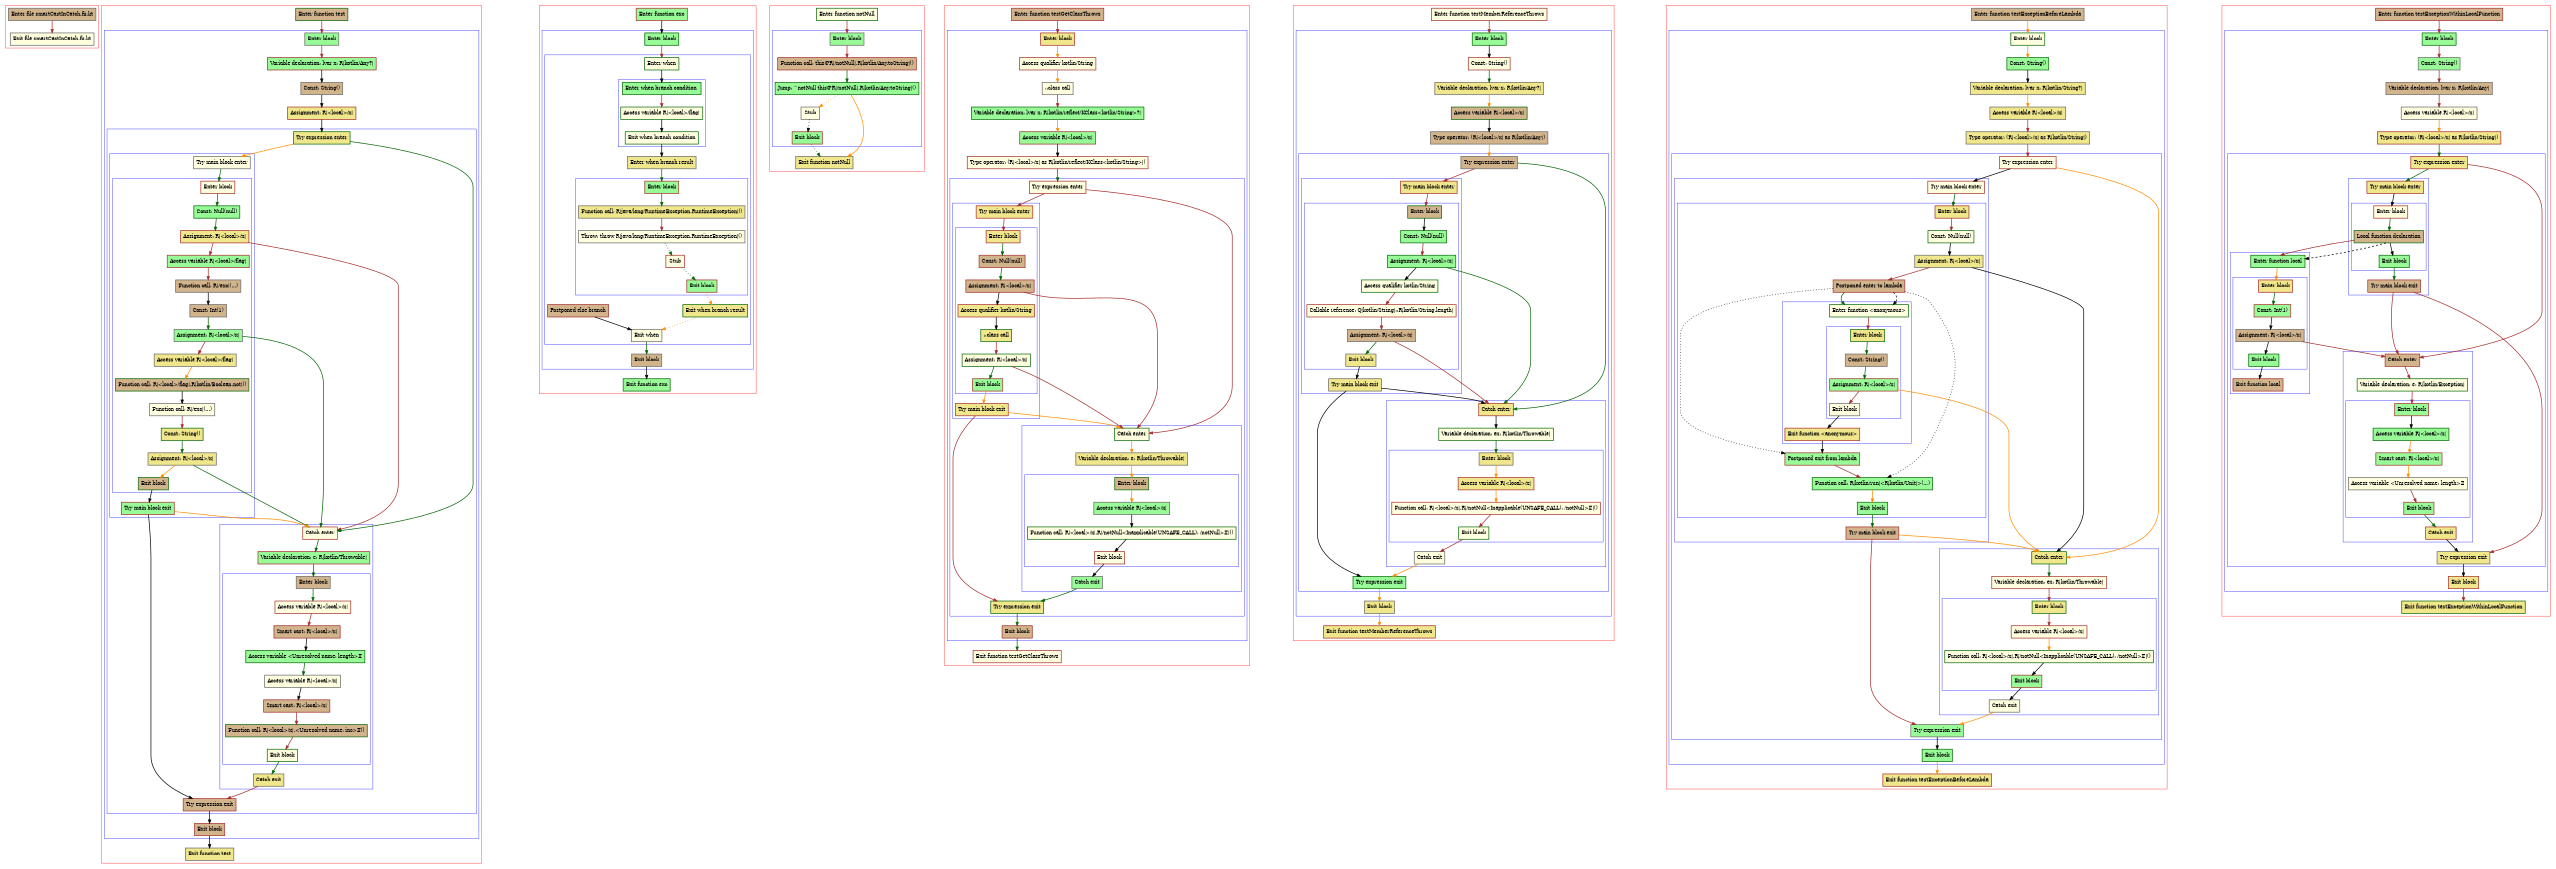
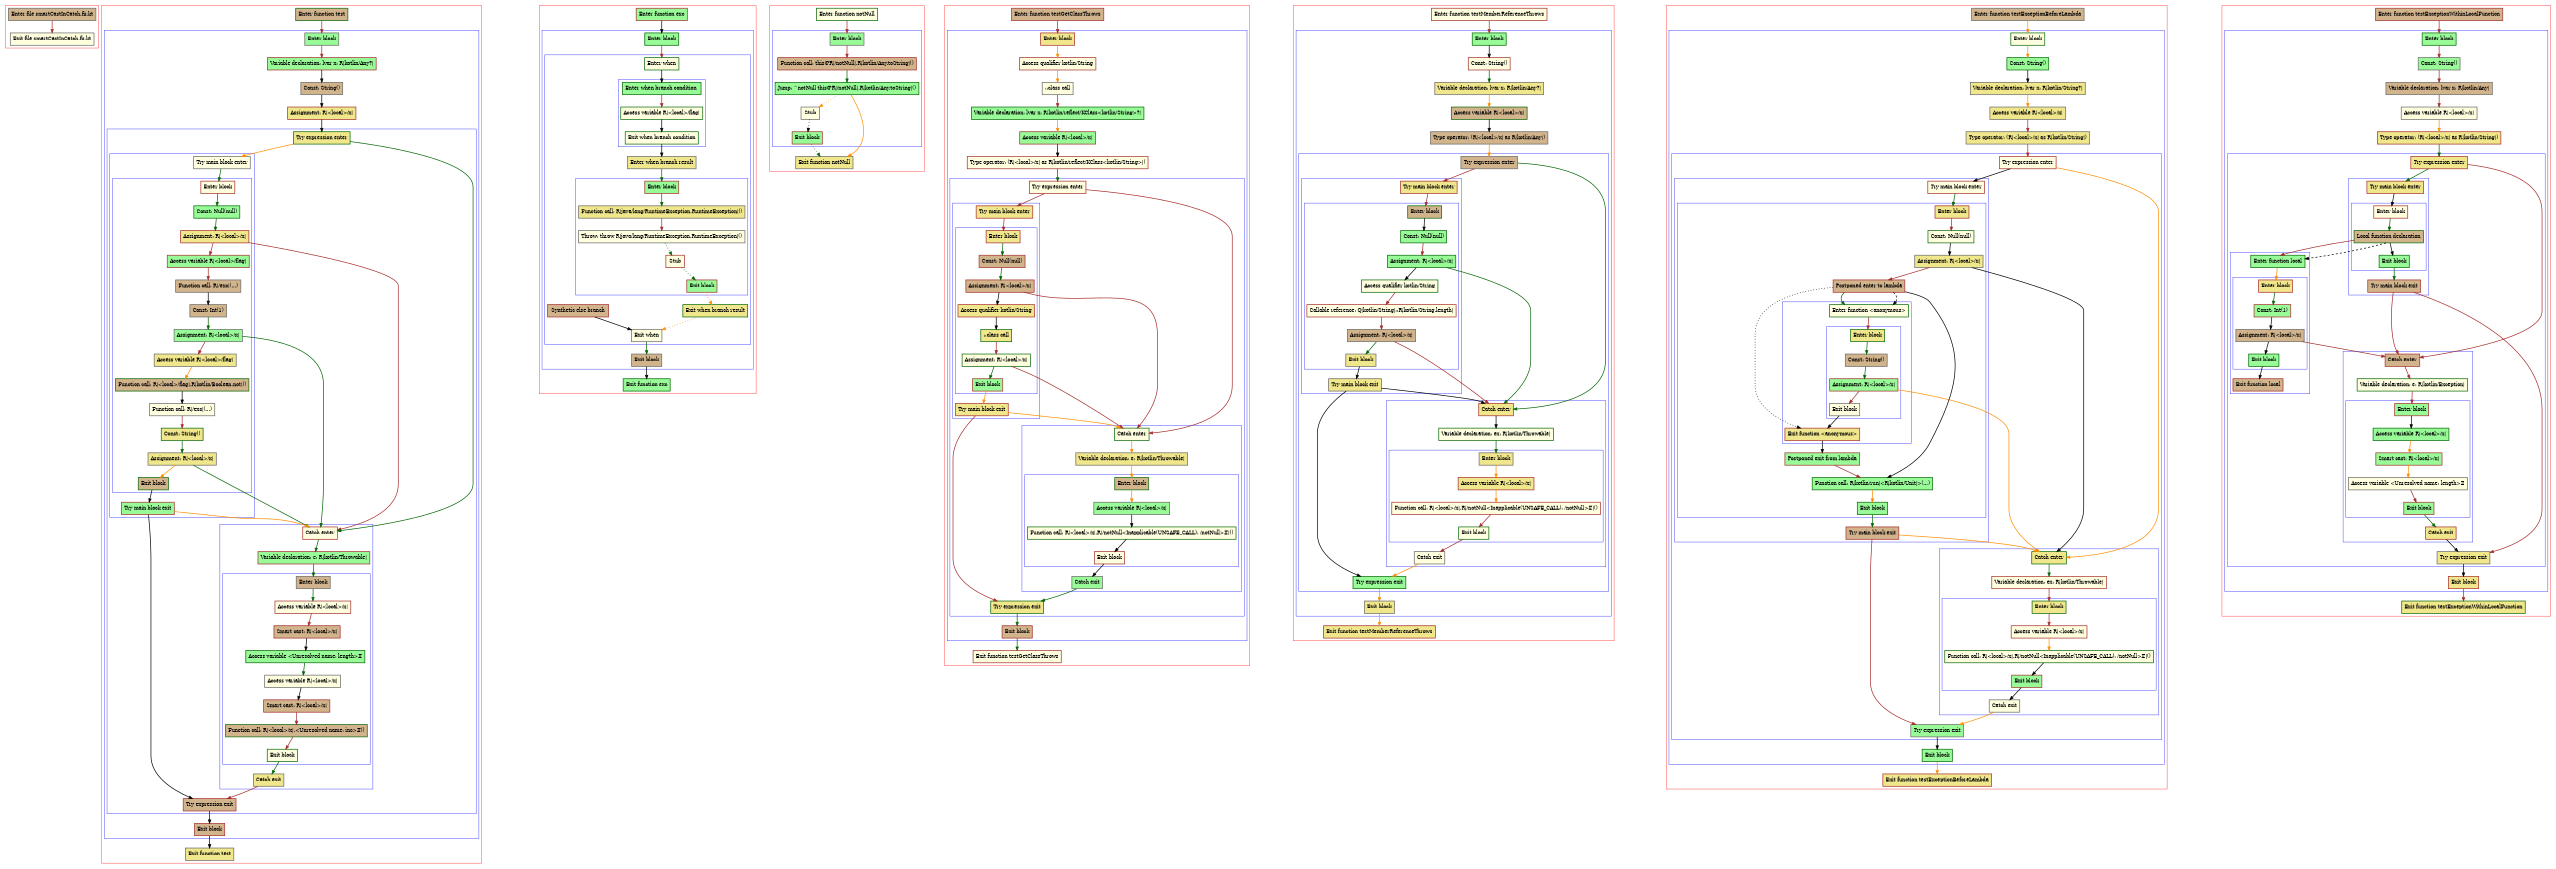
node "Postponed else branch": label "Postponed else branch" -> "Synthetic else branch"
edge "Postponed enter to lambda" -> "Postponed exit from lambda": now "Postponed enter to lambda" -> "Exit function <anonymous>"
edge "Postponed enter to lambda" -> "Function call: R|kotlin/run|<R|kotlin/Unit|>(...)": style dotted -> solid
